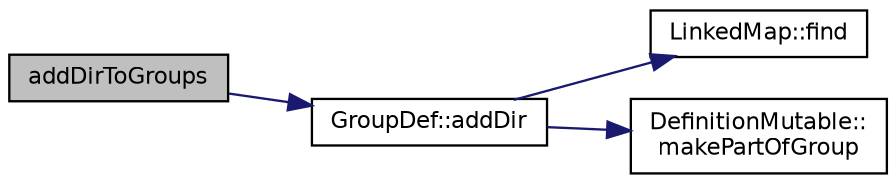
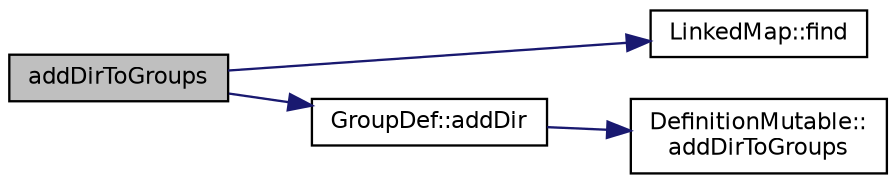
edge "GroupDef::addDir" -> "LinkedMap::find": now "addDirToGroups" -> "LinkedMap::find"
node "DefinitionMutable:: makePartOfGroup": label "DefinitionMutable:: makePartOfGroup" -> "DefinitionMutable:: addDirToGroups"
